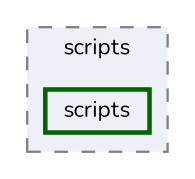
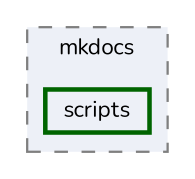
cluster "scripts": label "scripts" -> "mkdocs"
